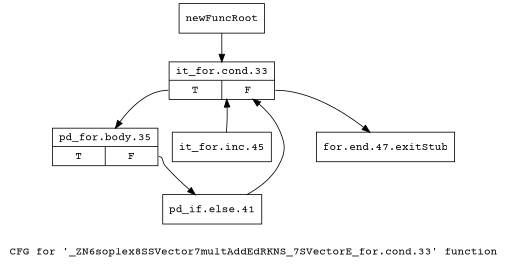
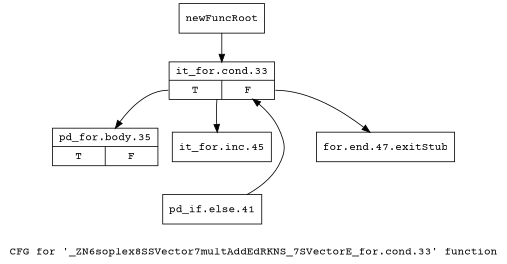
edge "it_for.inc.45" -> "it_for.cond.33": reversed
edge "pd_for.body.35" -> "pd_if.else.41": removed
